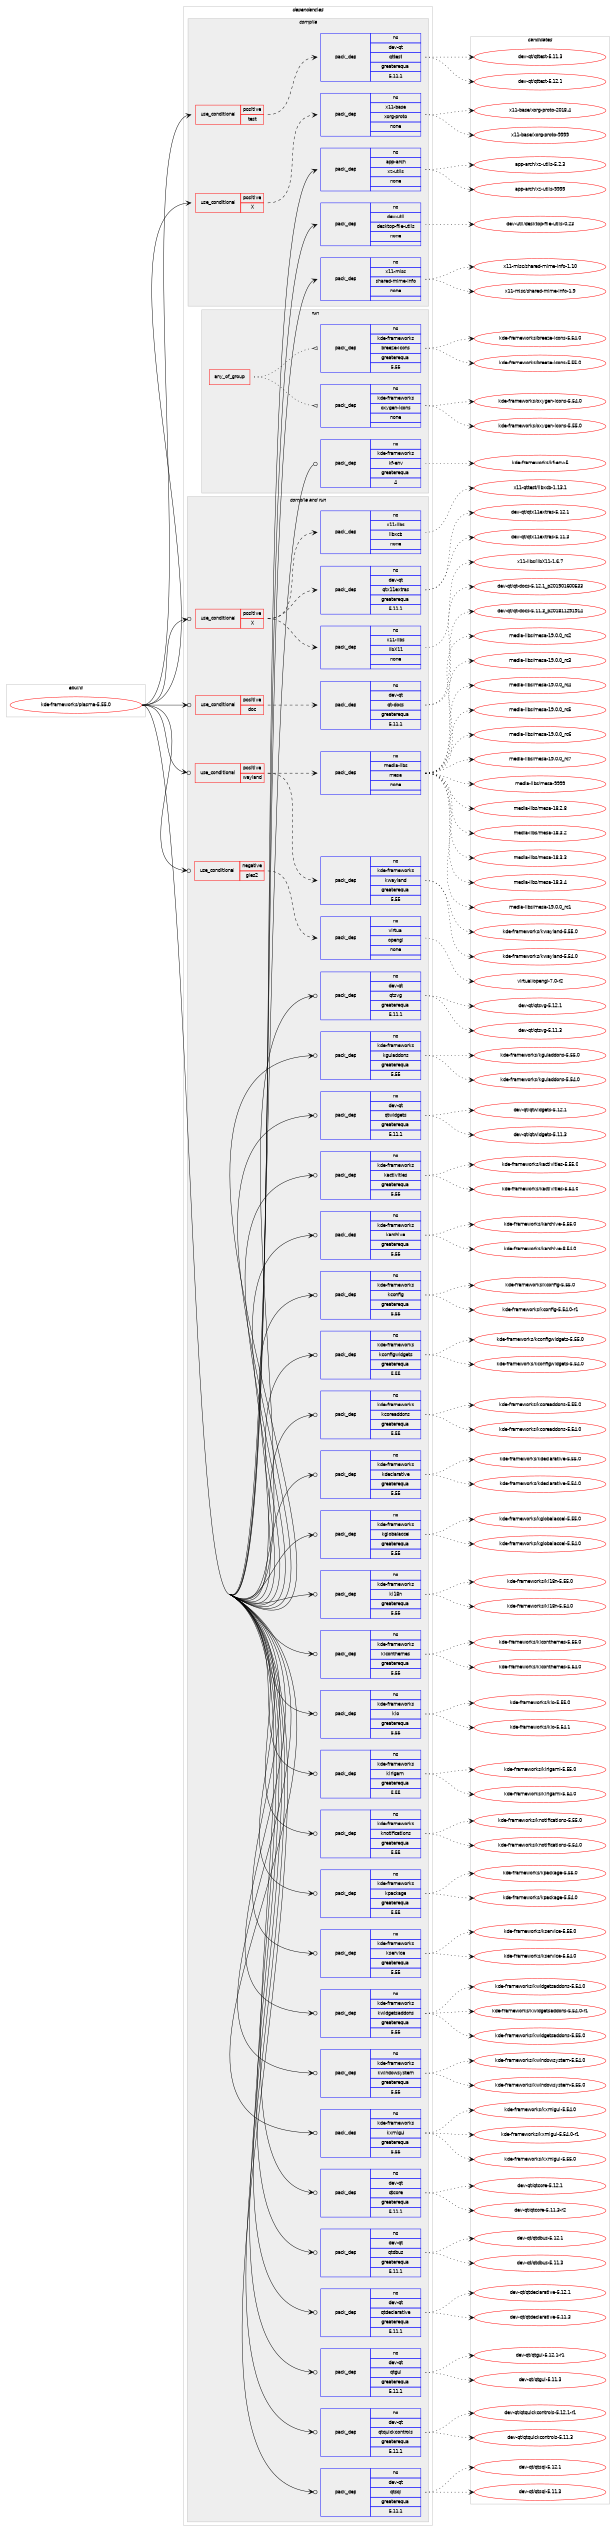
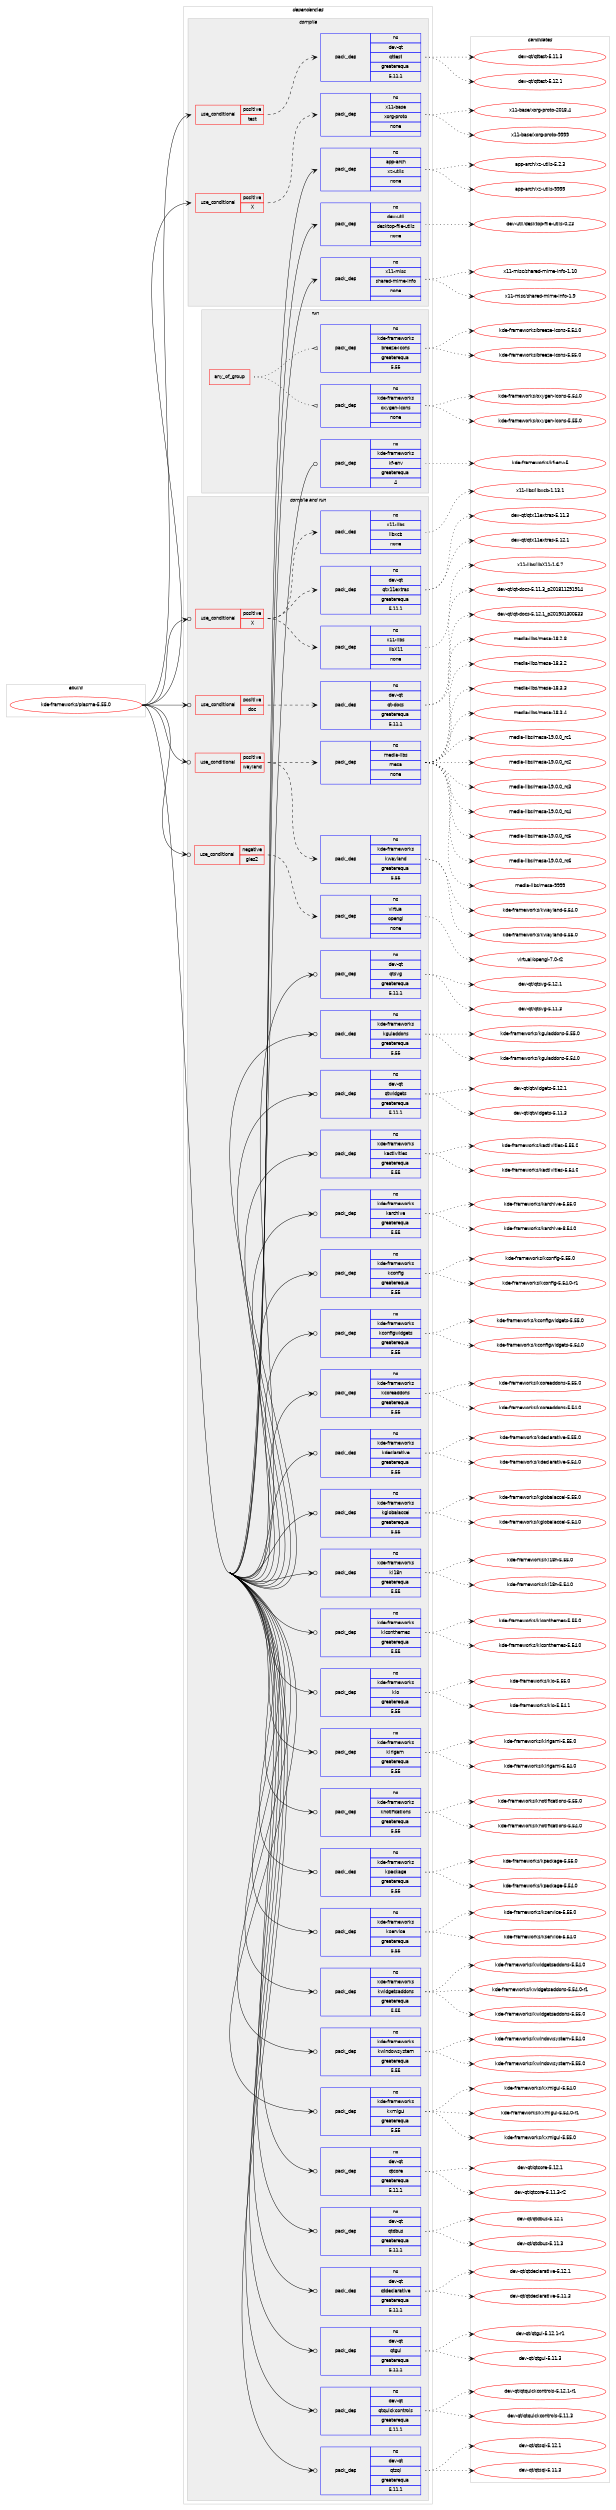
node "x11-qttest/libxcb-1.13.1": label "x11-qttest/libxcb-1.13.1" -> "x11-libs/libxcb-1.13.1"
node "dev-qt/qt-docs-5.12.1_p201901600533": label "dev-qt/qt-docs-5.12.1_p201901600533" -> "dev-qt/qt-docs-5.12.1_p201901300533"
node "media-libs/mesa-19.0.0_rc7": removed
